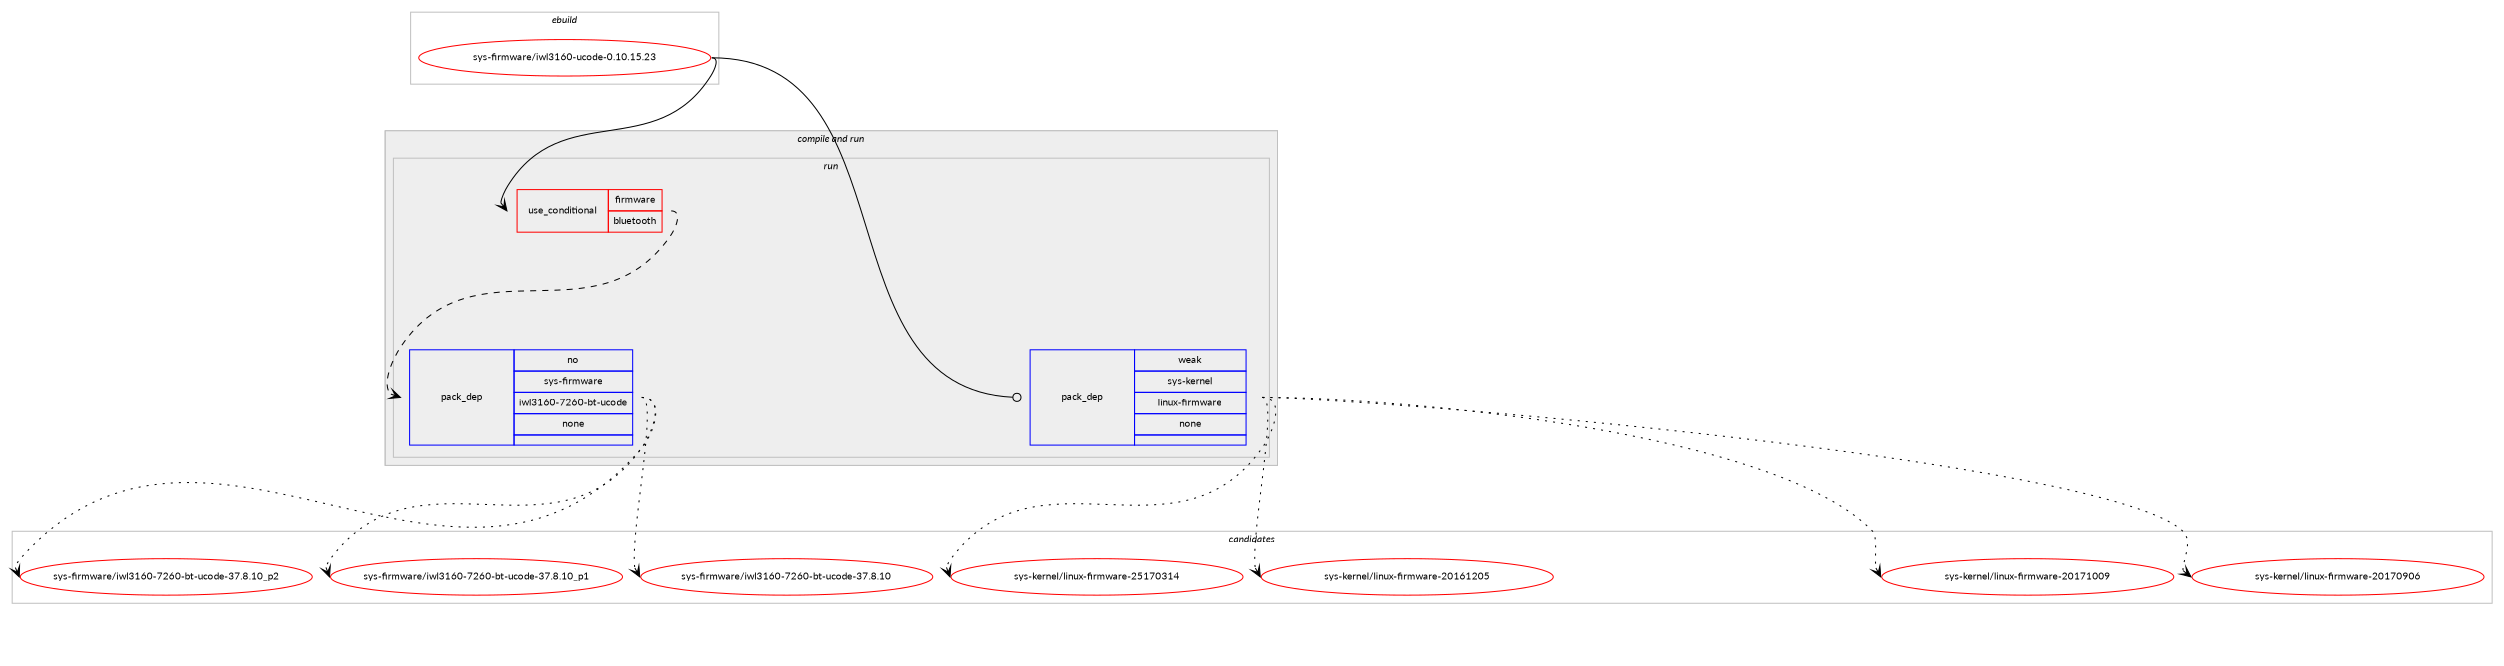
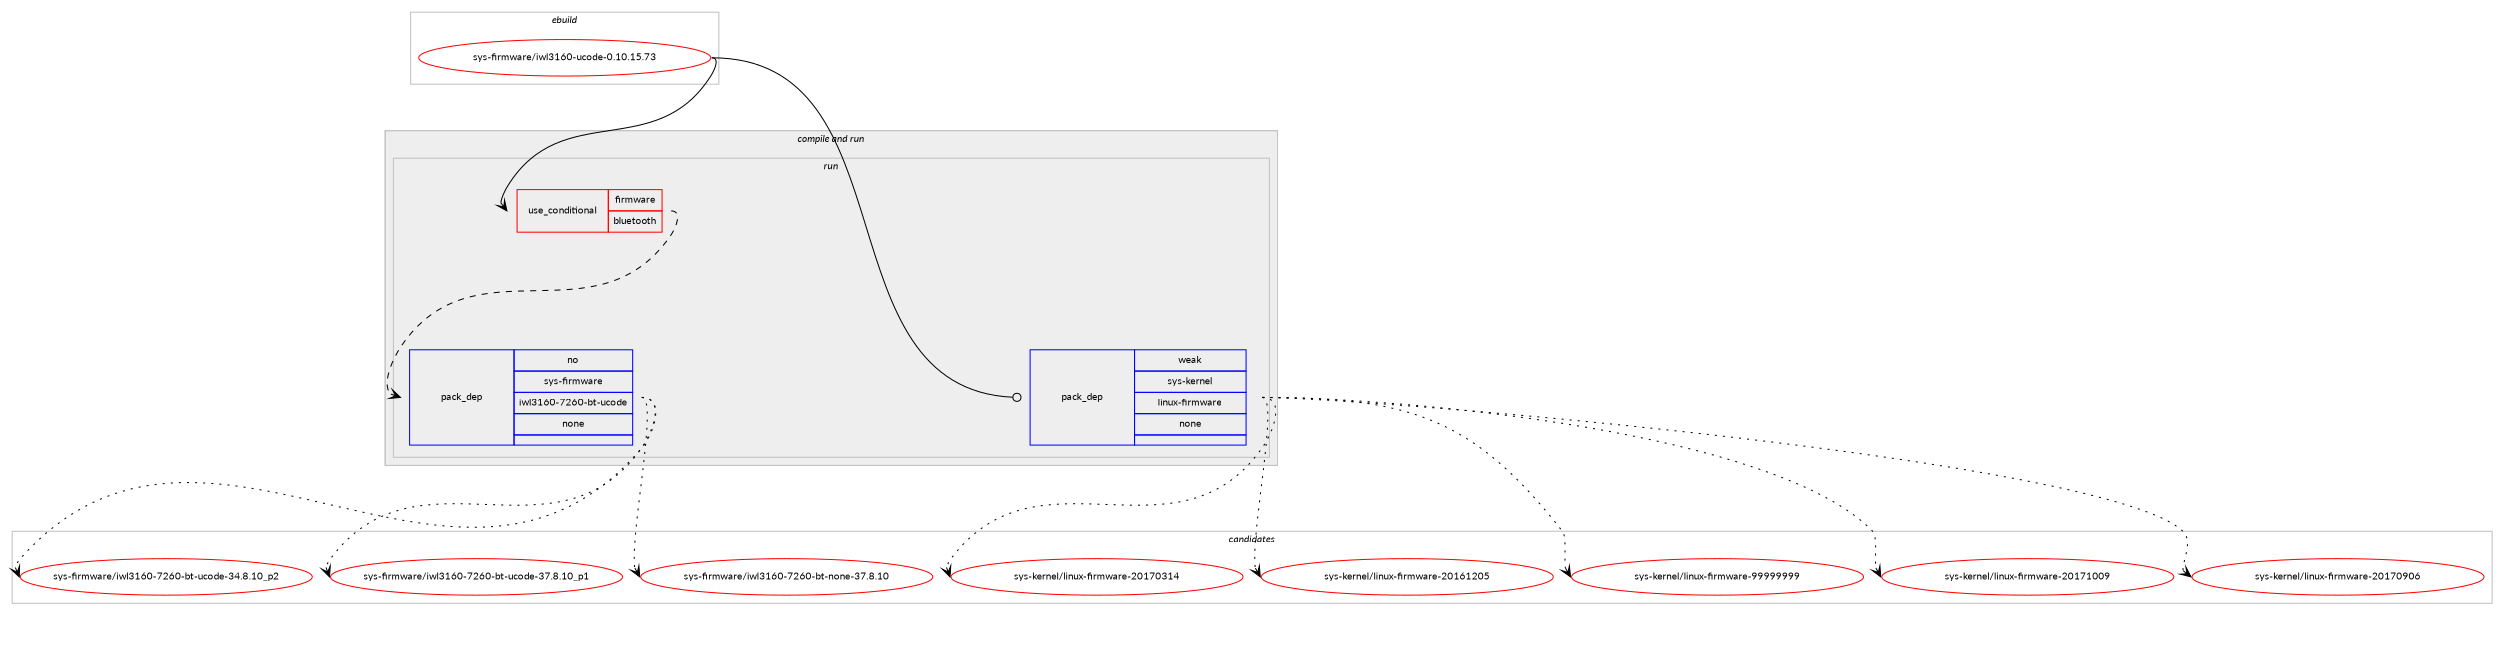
node "sys-firmware/iwl3160-ucode-0.10.15.23": label "sys-firmware/iwl3160-ucode-0.10.15.23" -> "sys-firmware/iwl3160-ucode-0.10.15.73"
node "sys-firmware/iwl3160-7260-bt-ucode-37.8.10_p2": label "sys-firmware/iwl3160-7260-bt-ucode-37.8.10_p2" -> "sys-firmware/iwl3160-7260-bt-ucode-34.8.10_p2"
node "sys-firmware/iwl3160-7260-bt-ucode-37.8.10": label "sys-firmware/iwl3160-7260-bt-ucode-37.8.10" -> "sys-firmware/iwl3160-7260-bt-none-37.8.10"
node "sys-kernel/linux-firmware-25170314": label "sys-kernel/linux-firmware-25170314" -> "sys-kernel/linux-firmware-20170314"
node "sys-kernel/linux-firmware-99999999": added
